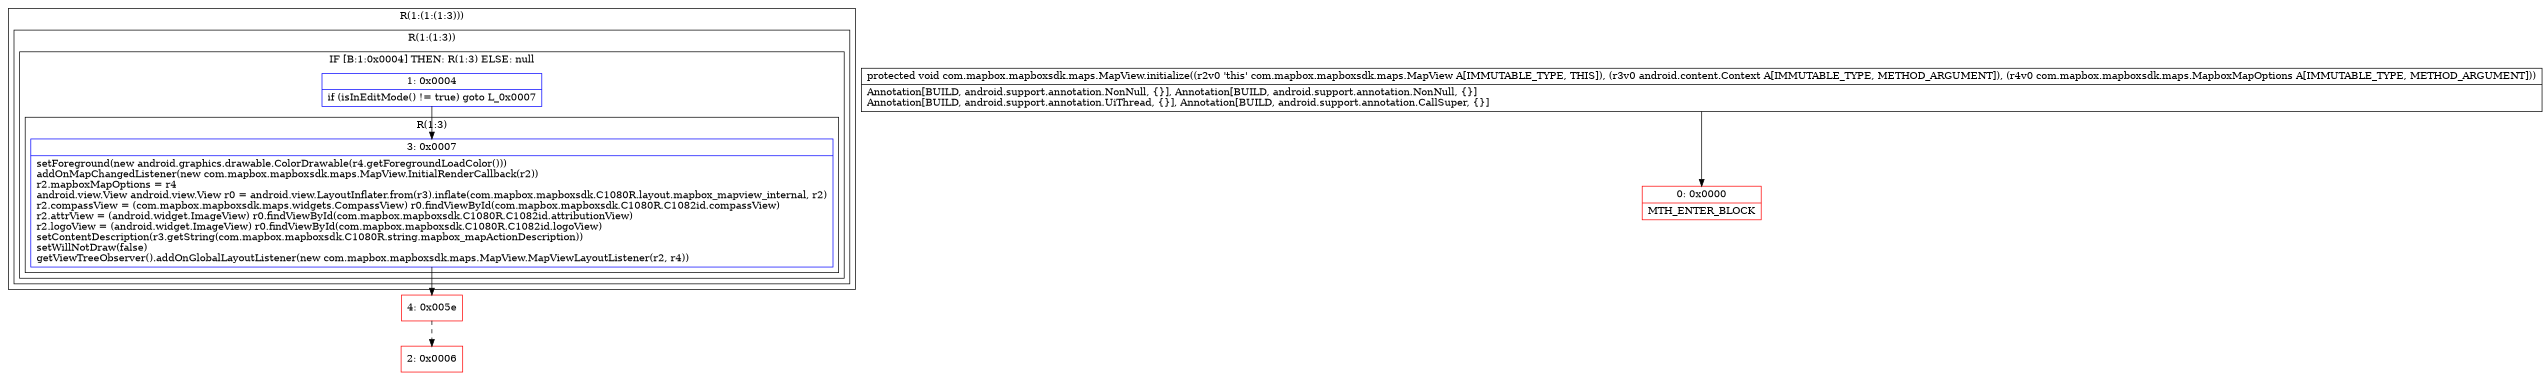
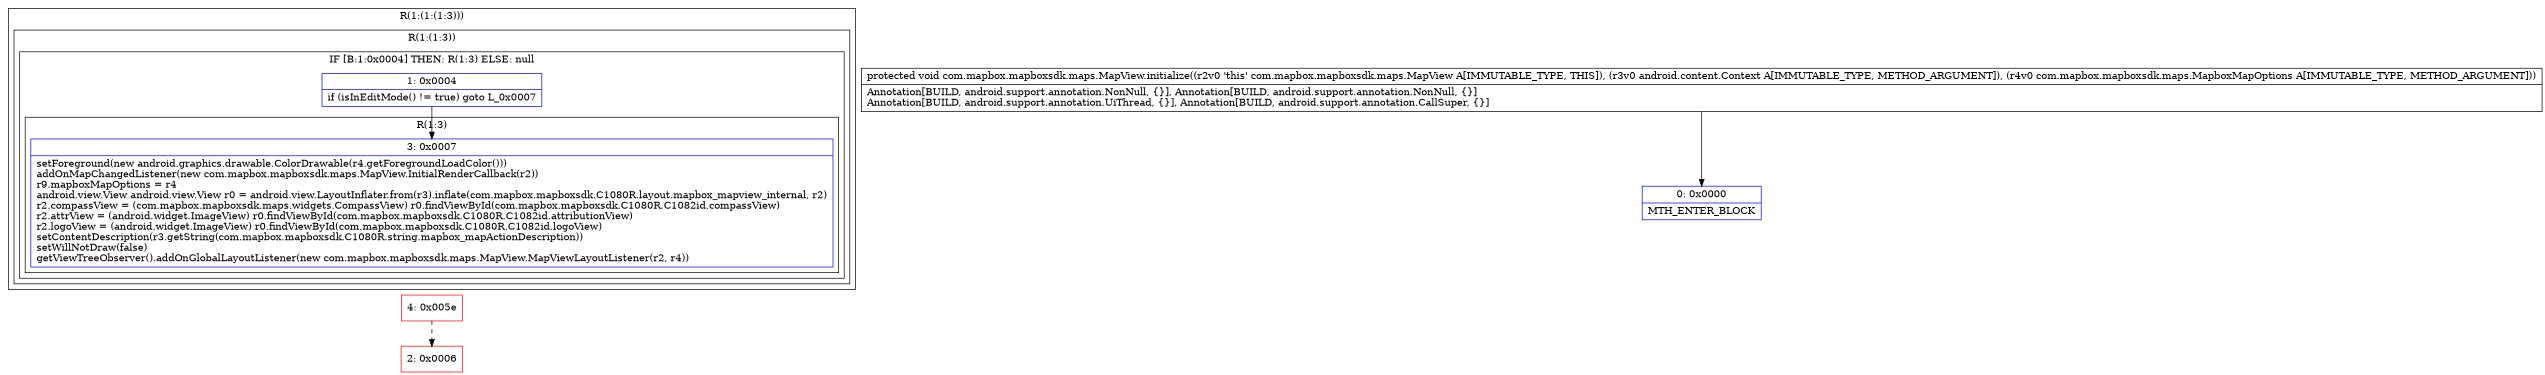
node "3: 0x0007": text "r2.mapboxMapOptions = r4" -> "r9.mapboxMapOptions = r4"
node "0: 0x0000": color red -> blue
edge "3: 0x0007" -> "4: 0x005e": removed
